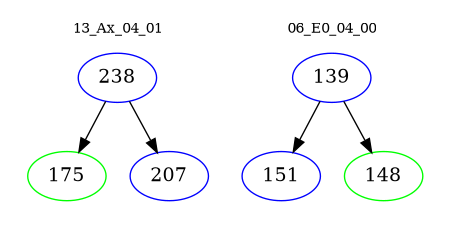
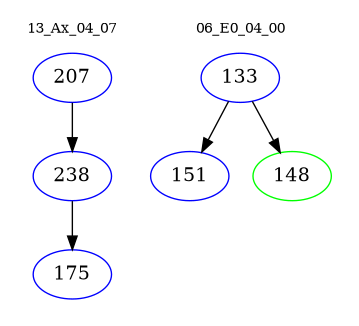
cluster "13_Ax_04_01": label "13_Ax_04_01" -> "13_Ax_04_07"
node "139": label "139" -> "133"
edge "238" -> "207": reversed
node "175": color green -> blue
